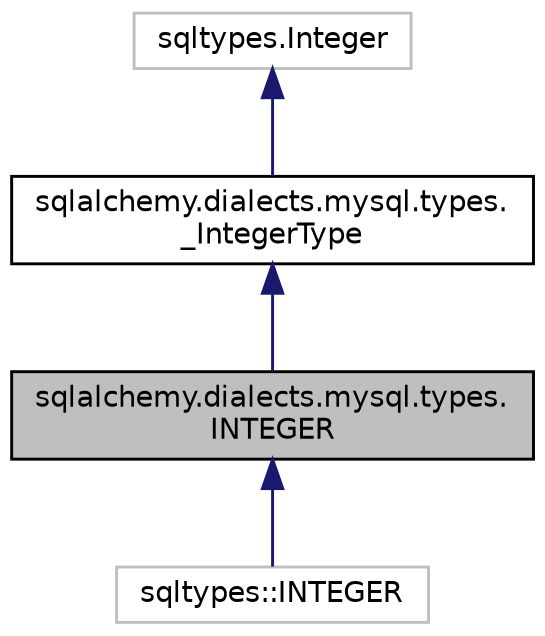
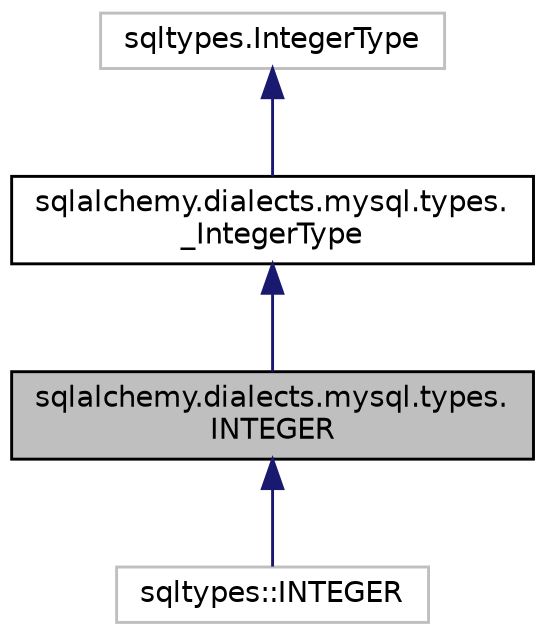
node "sqltypes.Integer": label "sqltypes.Integer" -> "sqltypes.IntegerType"
